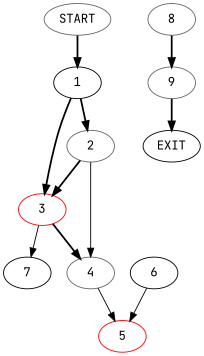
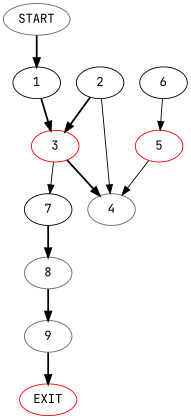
edge "1" -> "2": removed
node "2": color gray40 -> black
node "EXIT": color black -> red
edge "7" -> "8": added
edge "4" -> "5": reversed
